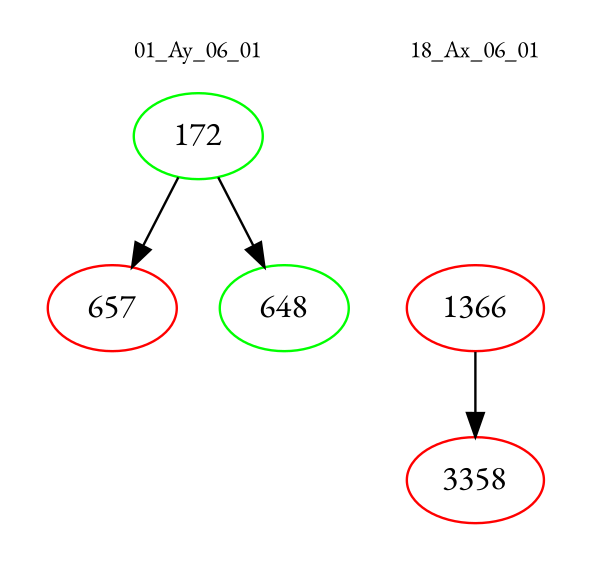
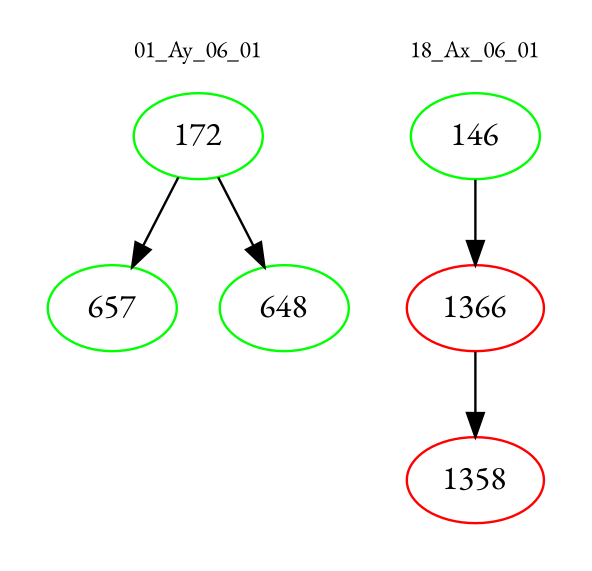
node "146": added
node "657": color red -> green
node "3358": label "3358" -> "1358"
